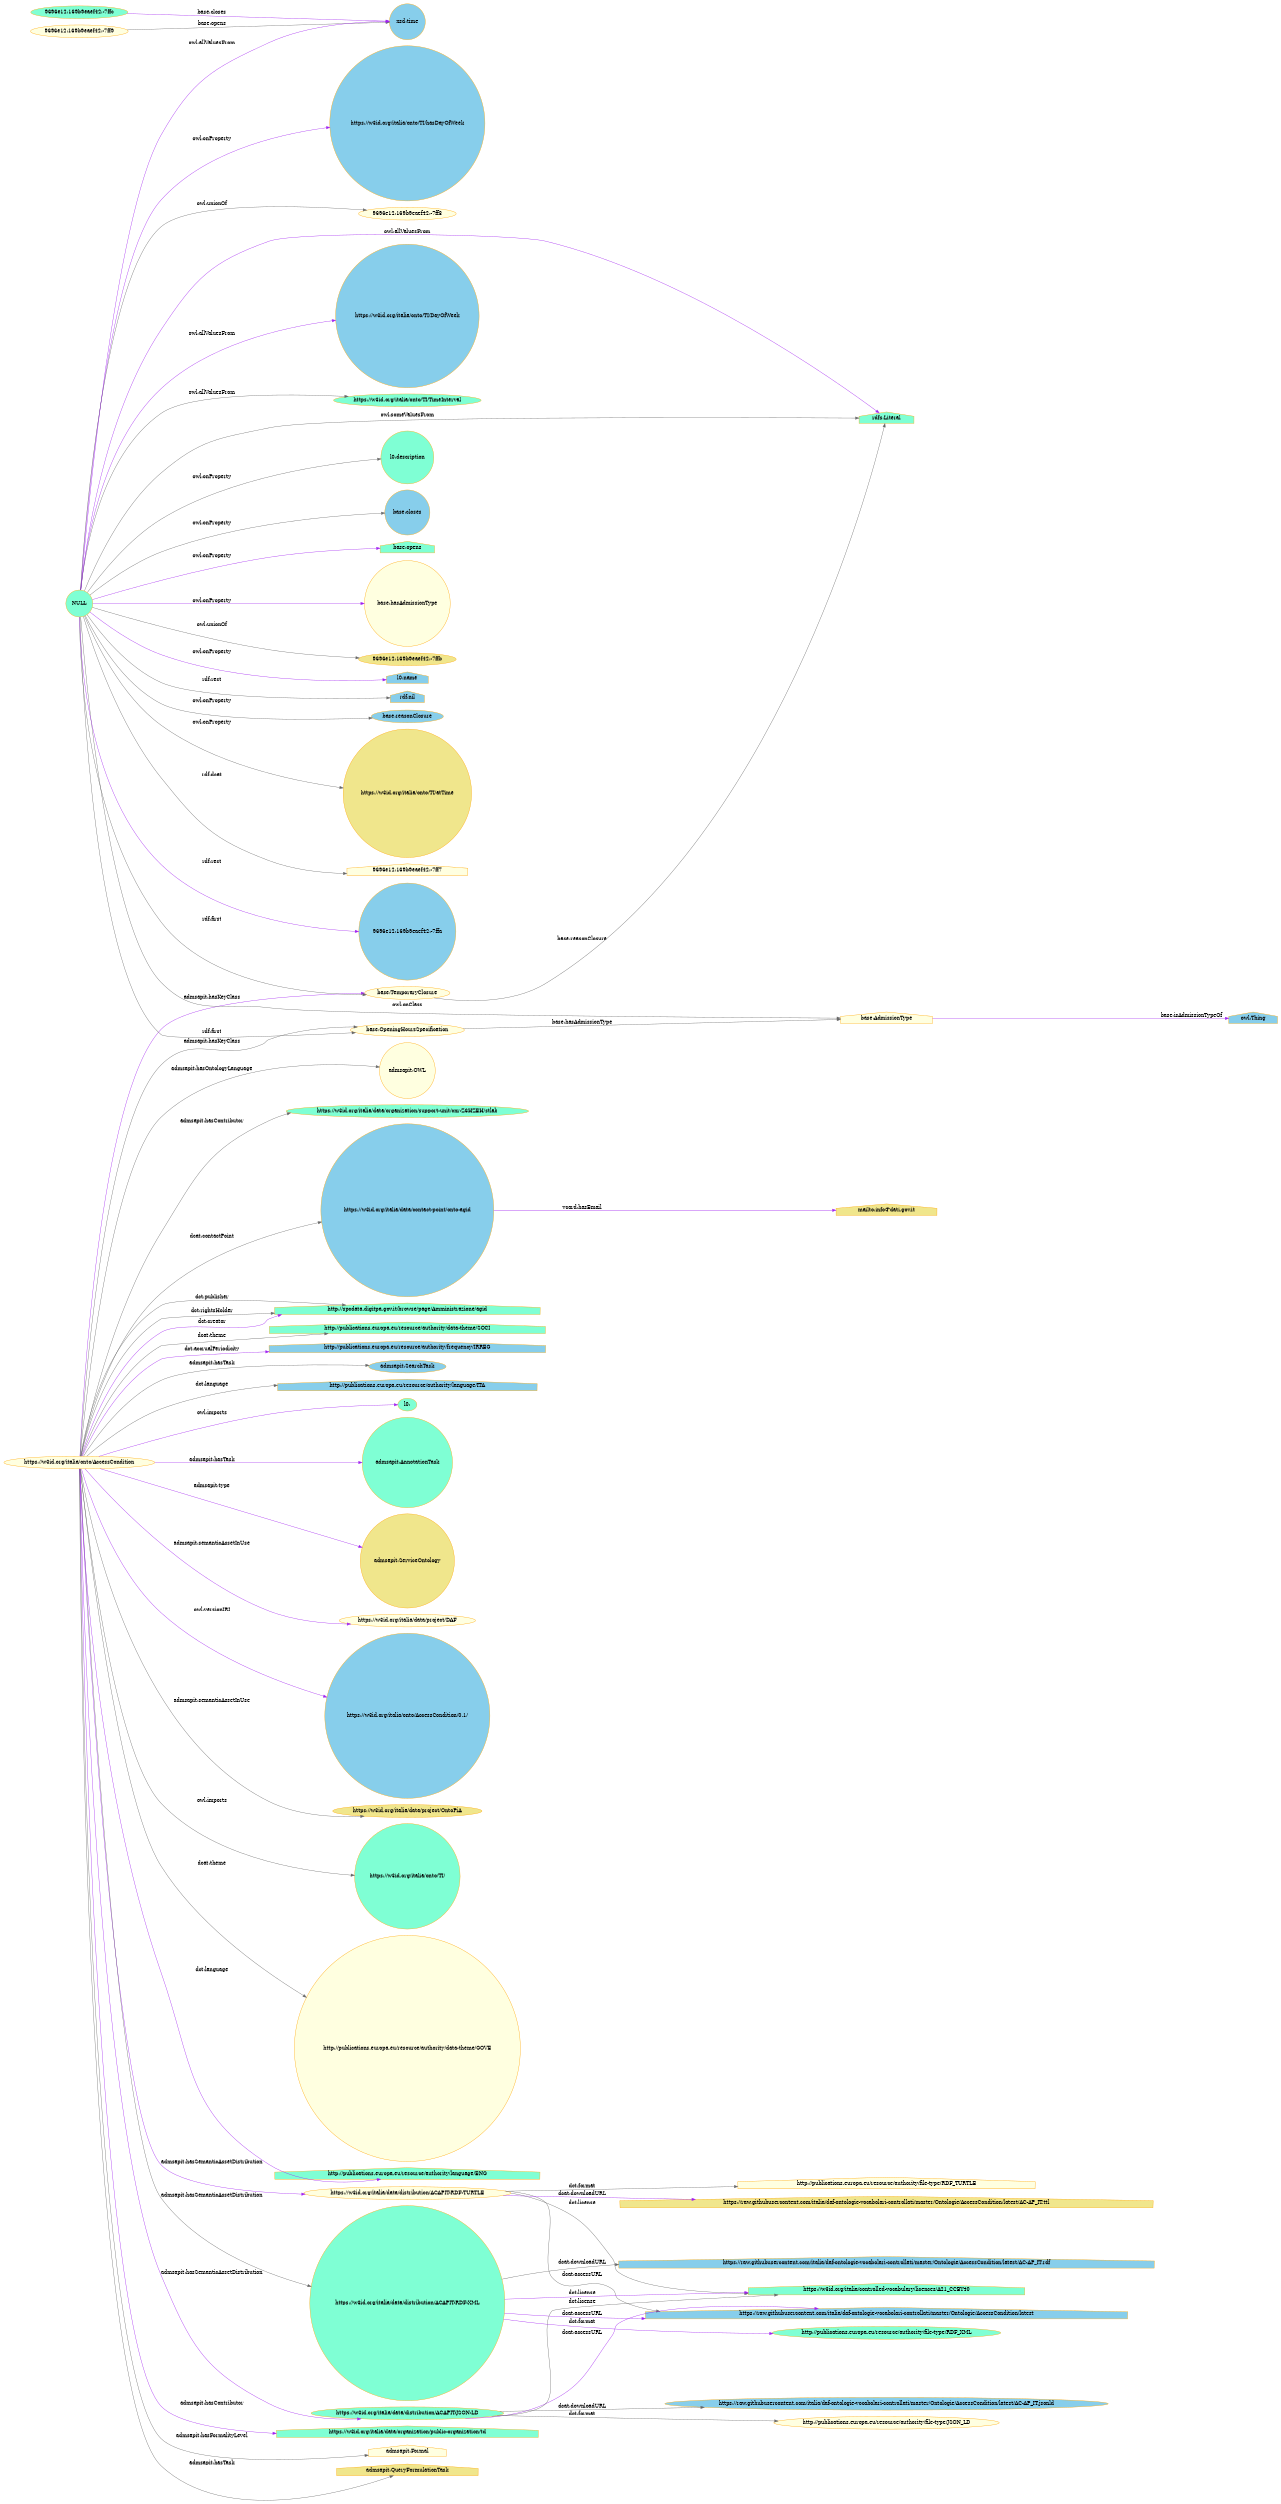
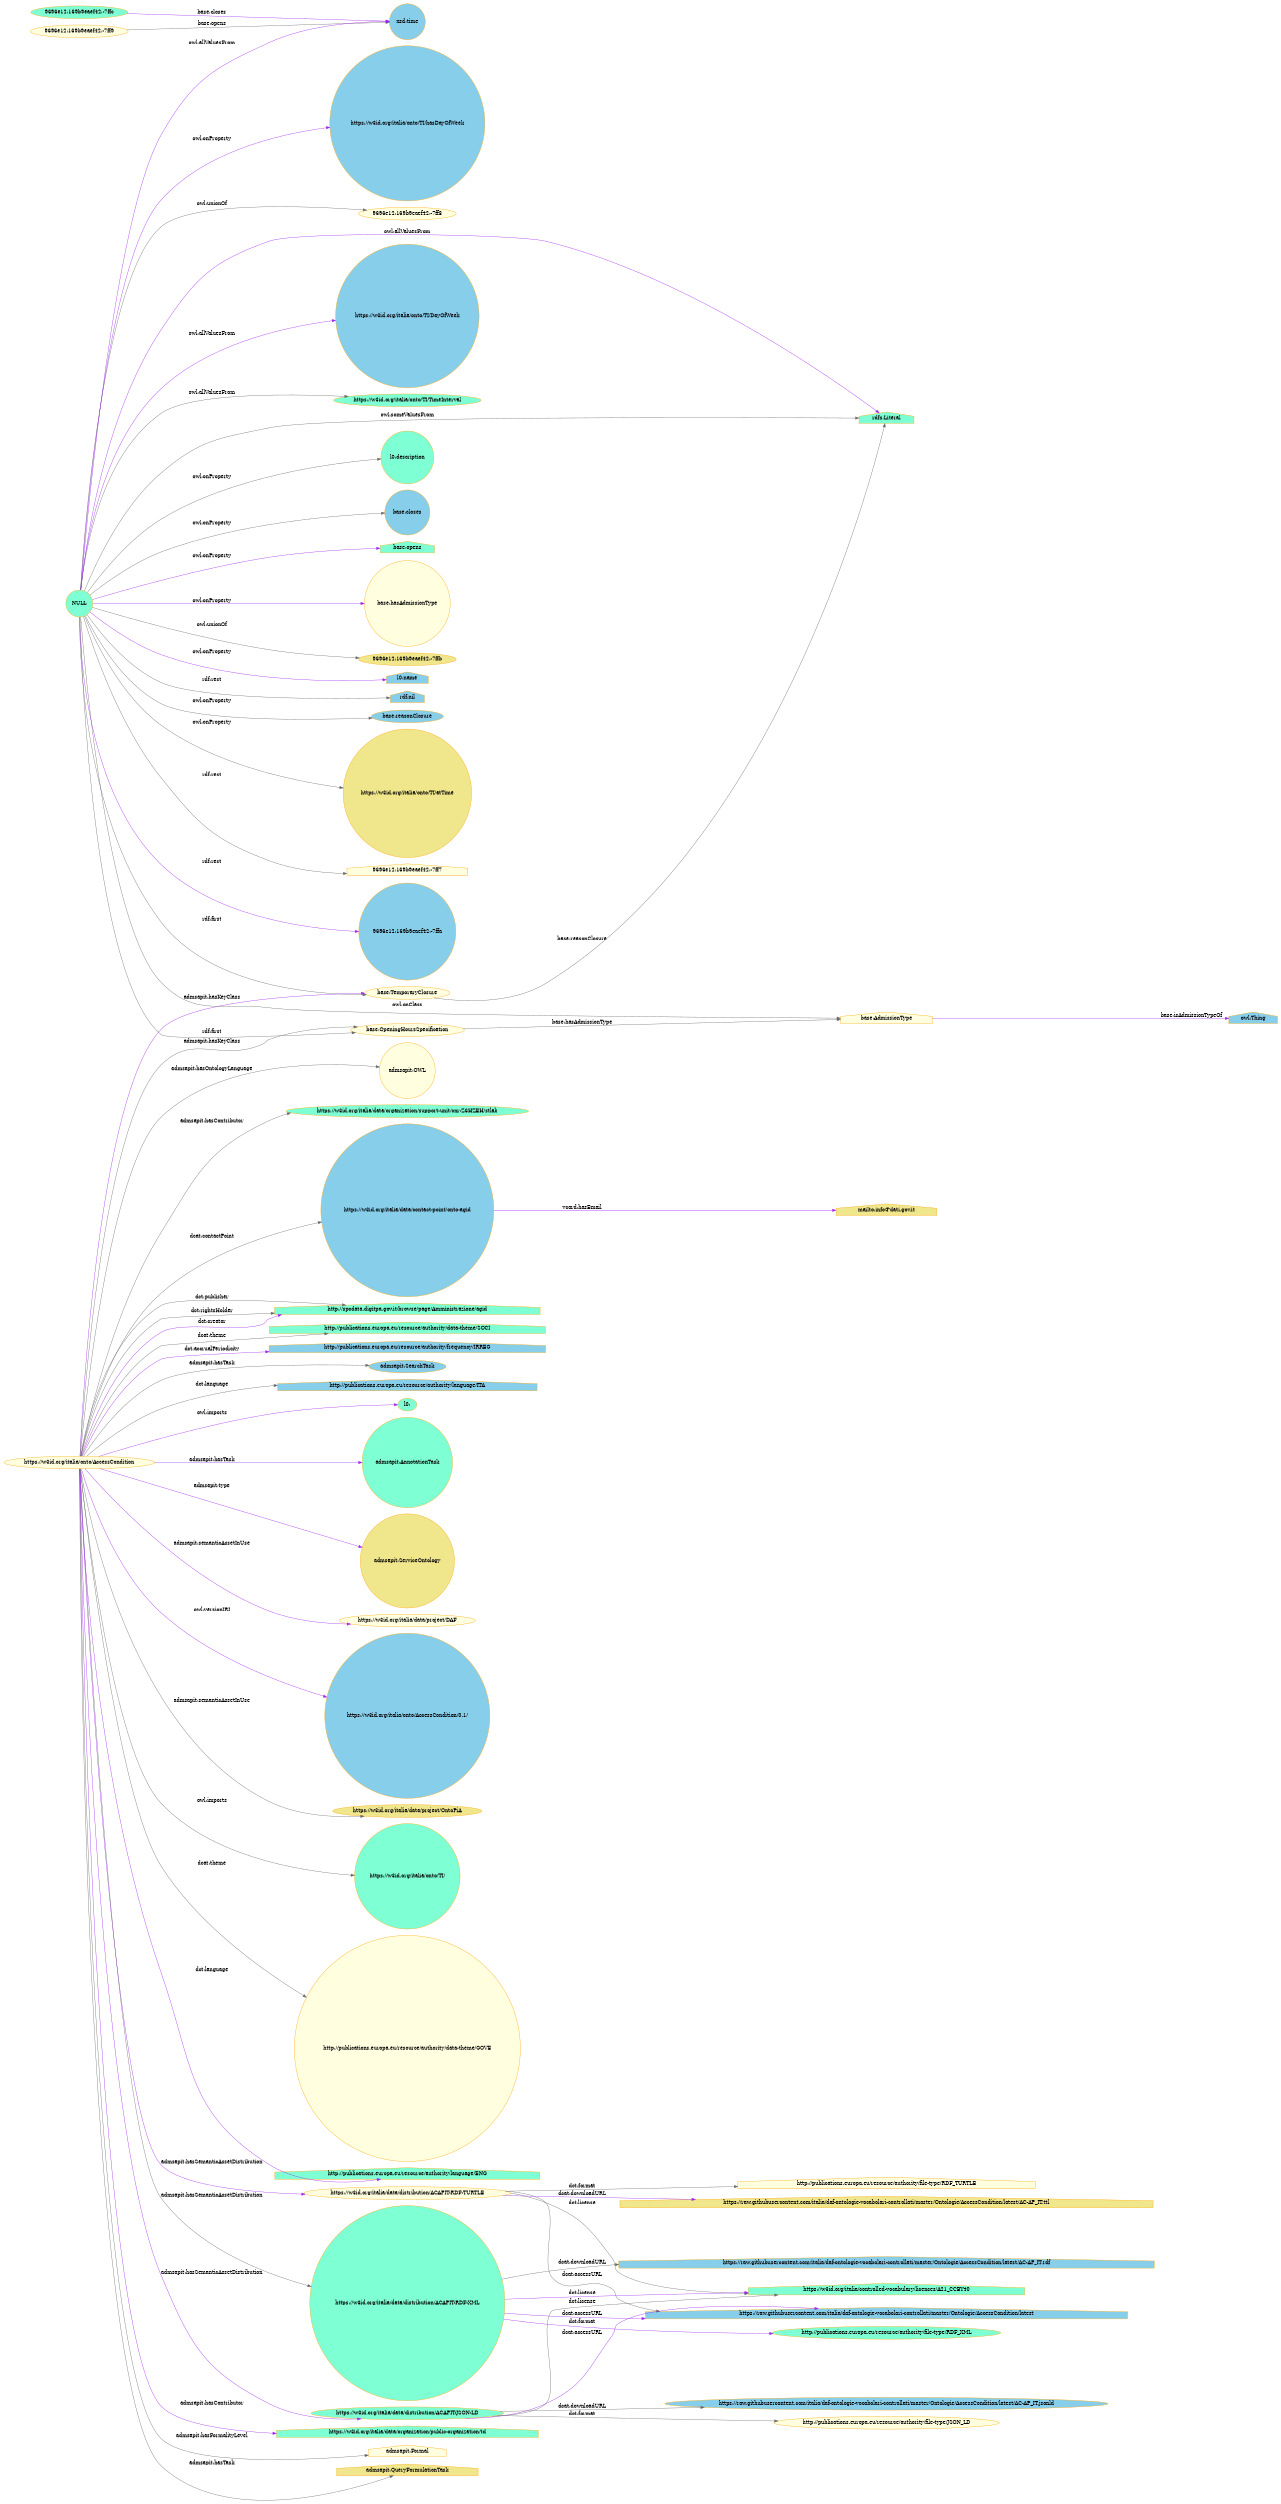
edge "NULL" -> "9696e12:169b9eaef42:-7ff7": label "rdf:dcat" -> "rdf:rest"
